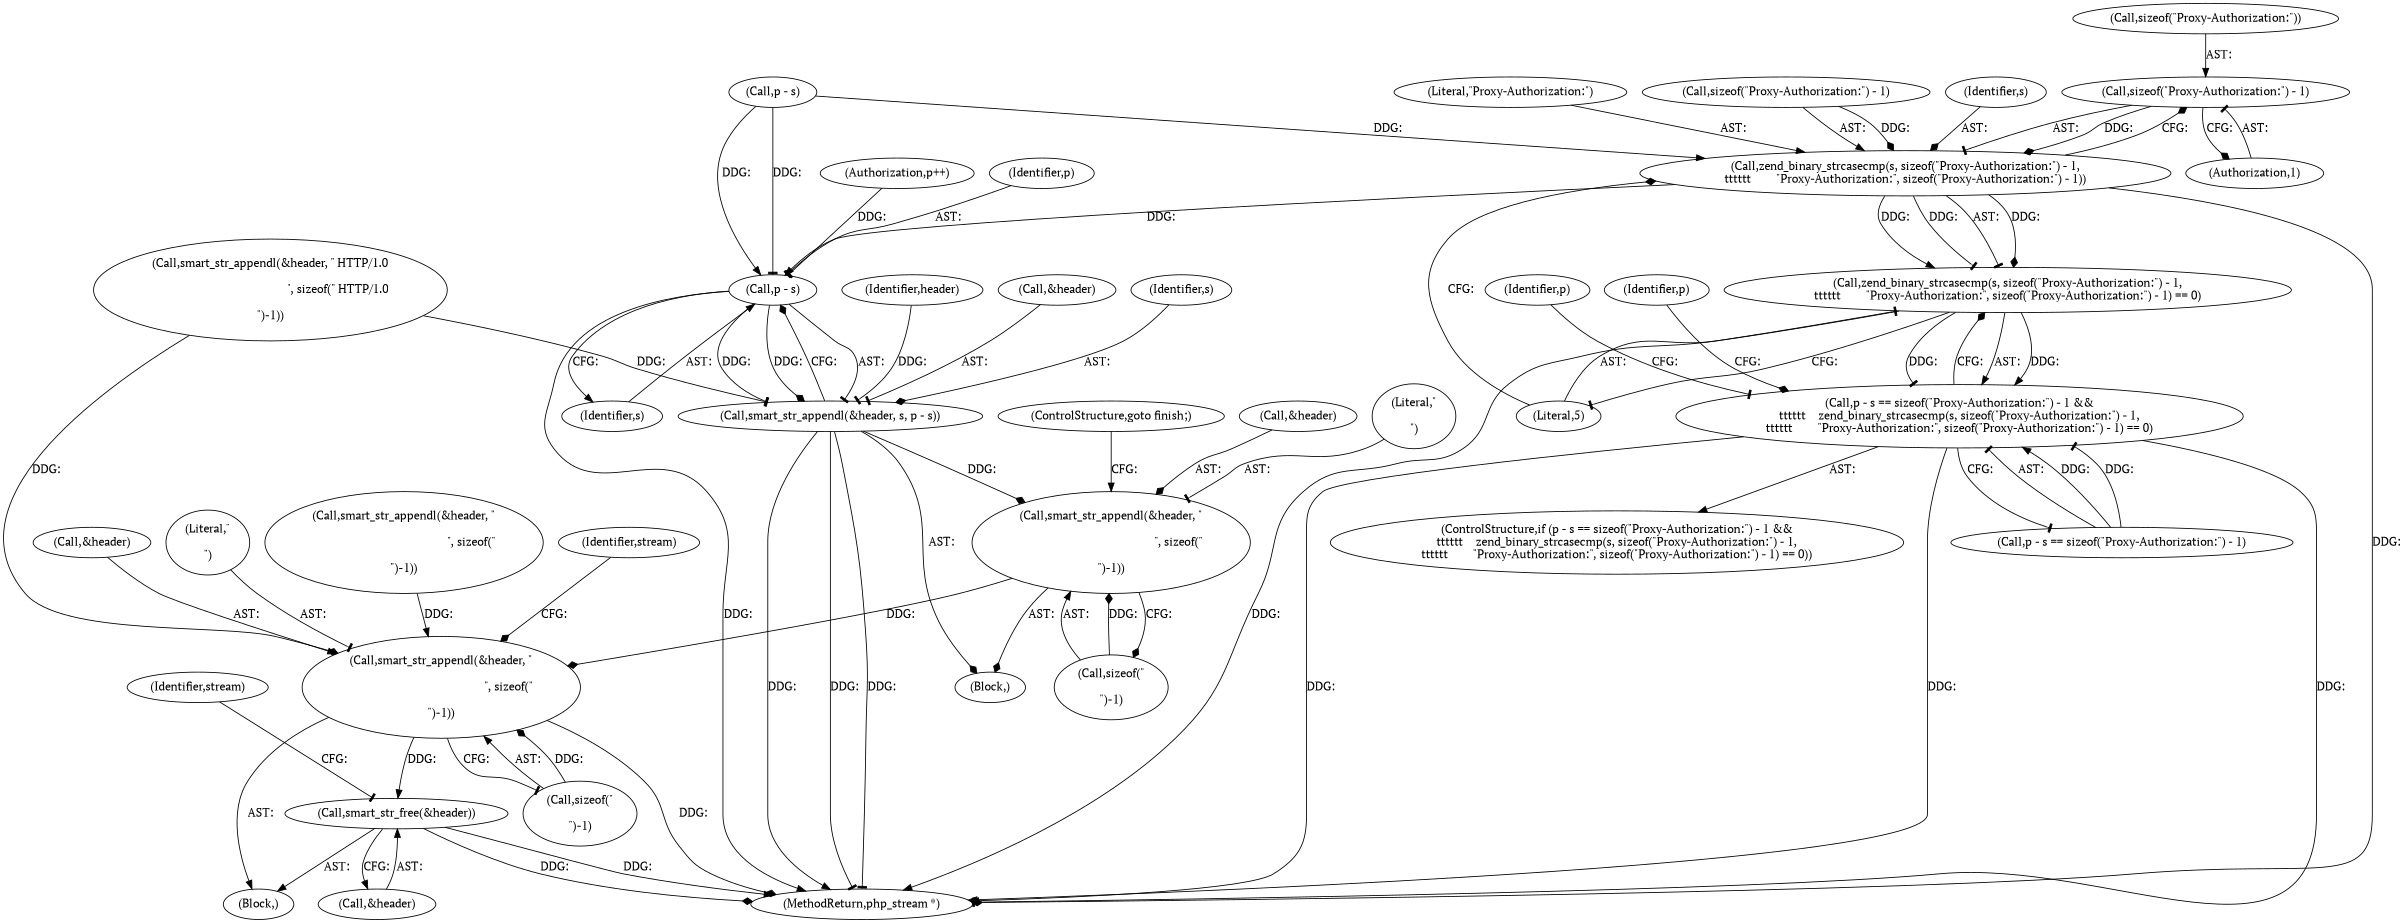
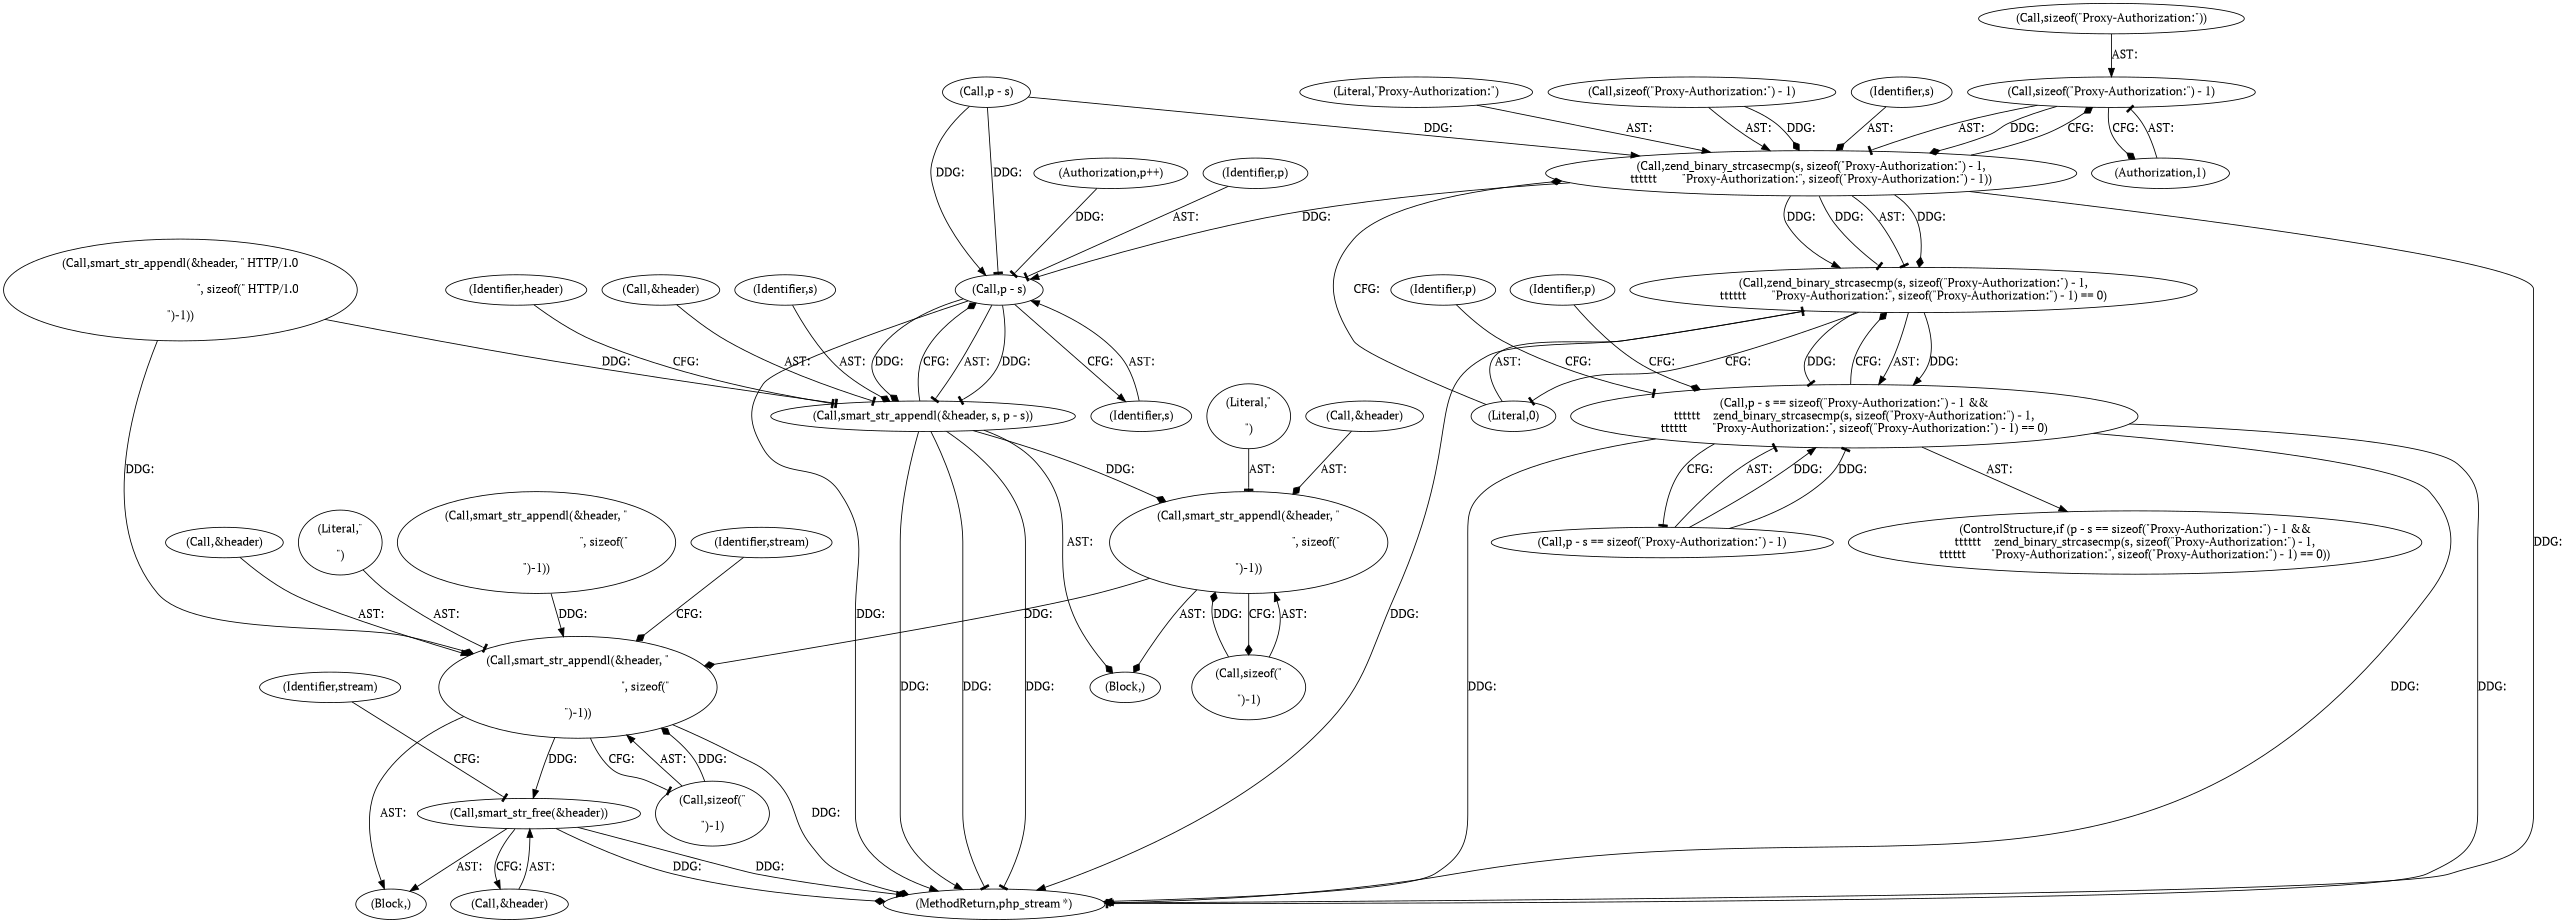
edge "(Identifier,header)" -> "(Call,smart_str_appendl(&header, s, p - s))": label "DDG: " -> "CFG: "
node "(ControlStructure,goto finish;)": removed
node "(Literal,5)": label "(Literal,5)" -> "(Literal,0)"
